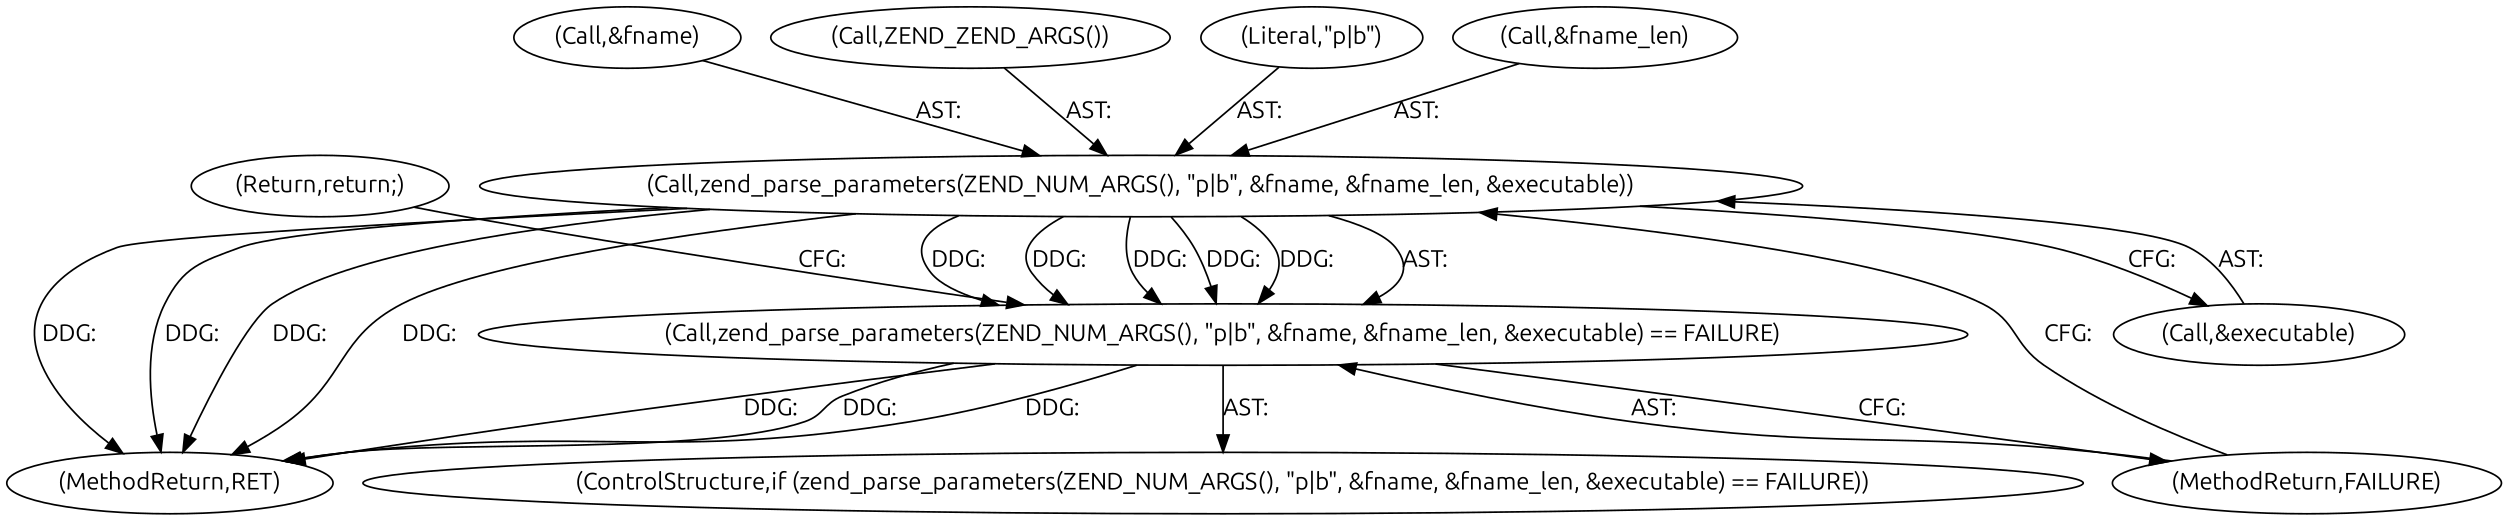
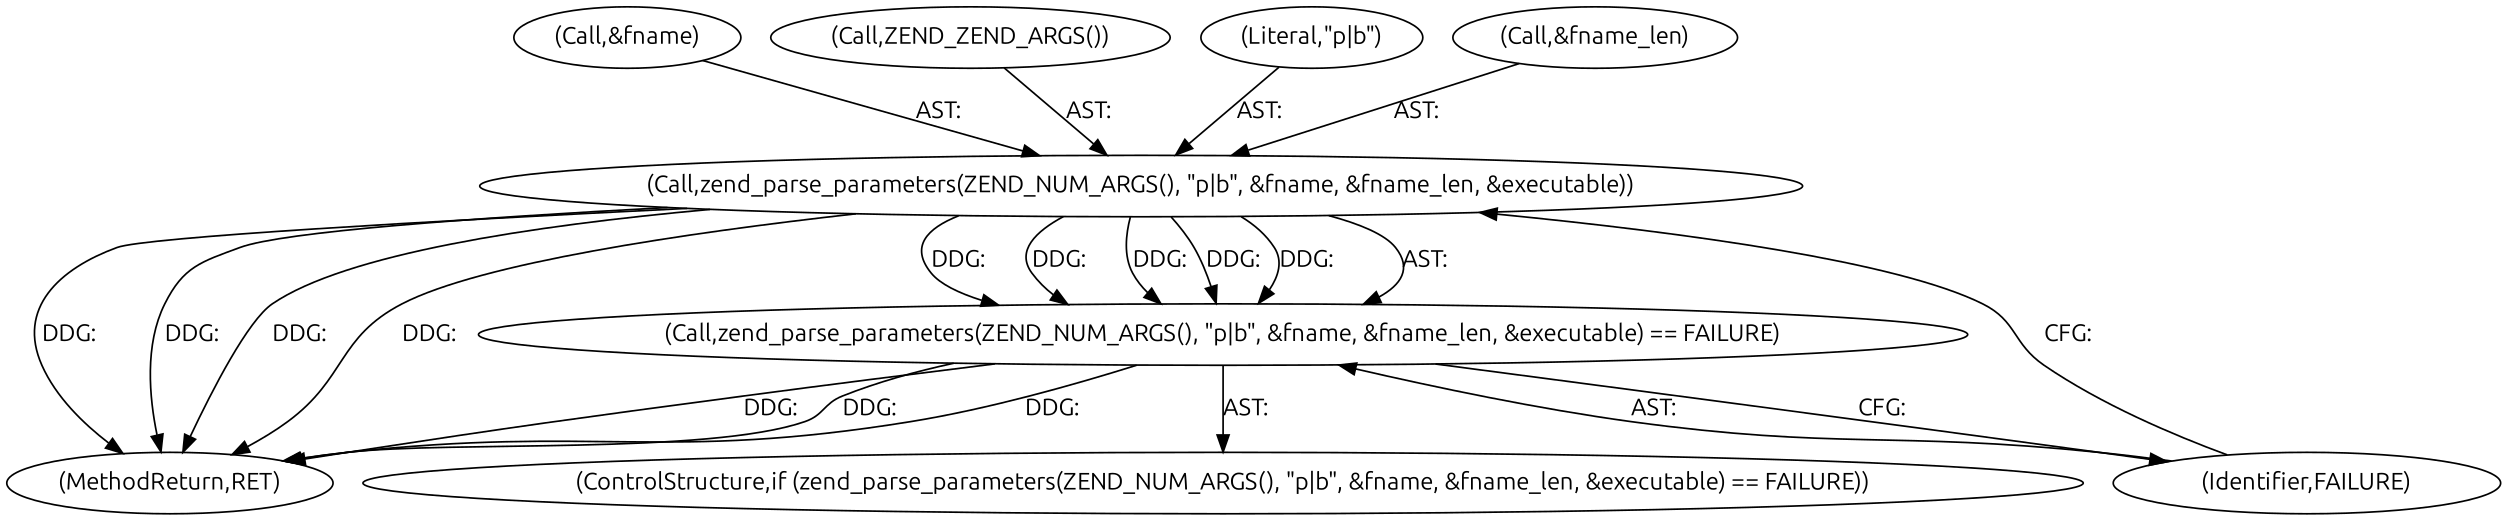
node "(Return,return;)": removed
node "(Call,&executable)": removed
node "(MethodReturn,FAILURE)": label "(MethodReturn,FAILURE)" -> "(Identifier,FAILURE)"
